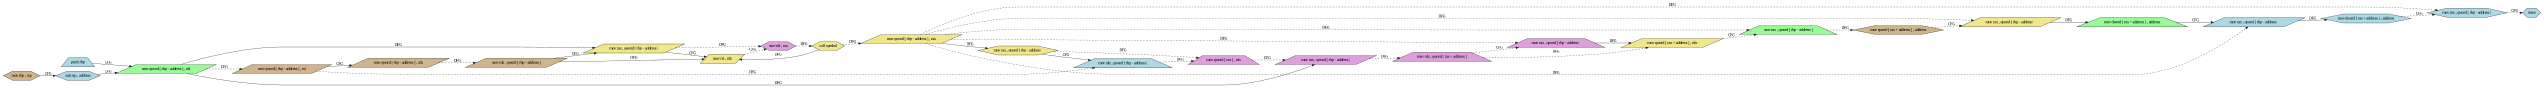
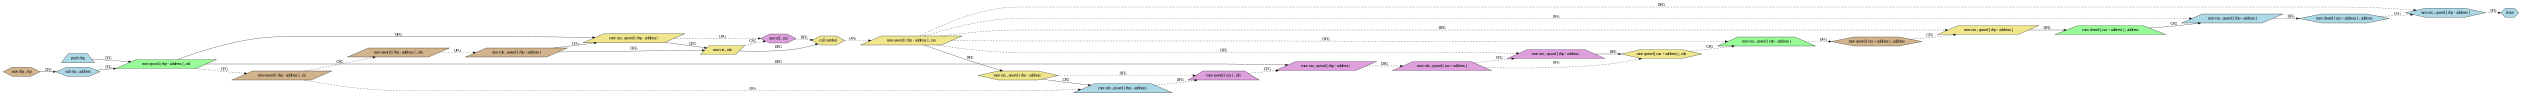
node "mov qword [ rax + address ] , rdx": shape parallelogram -> hexagon
edge "call symbol" -> "mov rsi , rdx": reversed
edge "mov qword [ rbp - address ] , rsi" -> "mov qword [ rbp - address ] , rdx": style solid -> dashed
